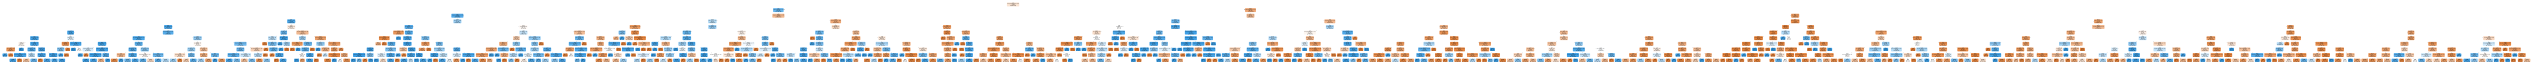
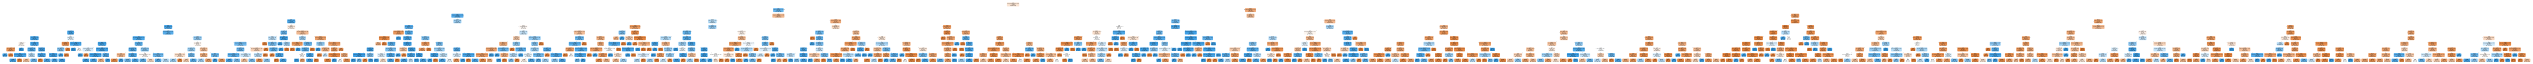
node "node #831 gini = 0.32 samples = 0.0% value = [0.2, 0.8]": added
